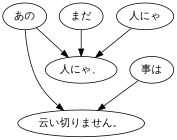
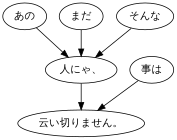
node "人にゃ": label "人にゃ" -> "そんな"
edge "あの" -> "云い切りません。": now "人にゃ、" -> "云い切りません。"
